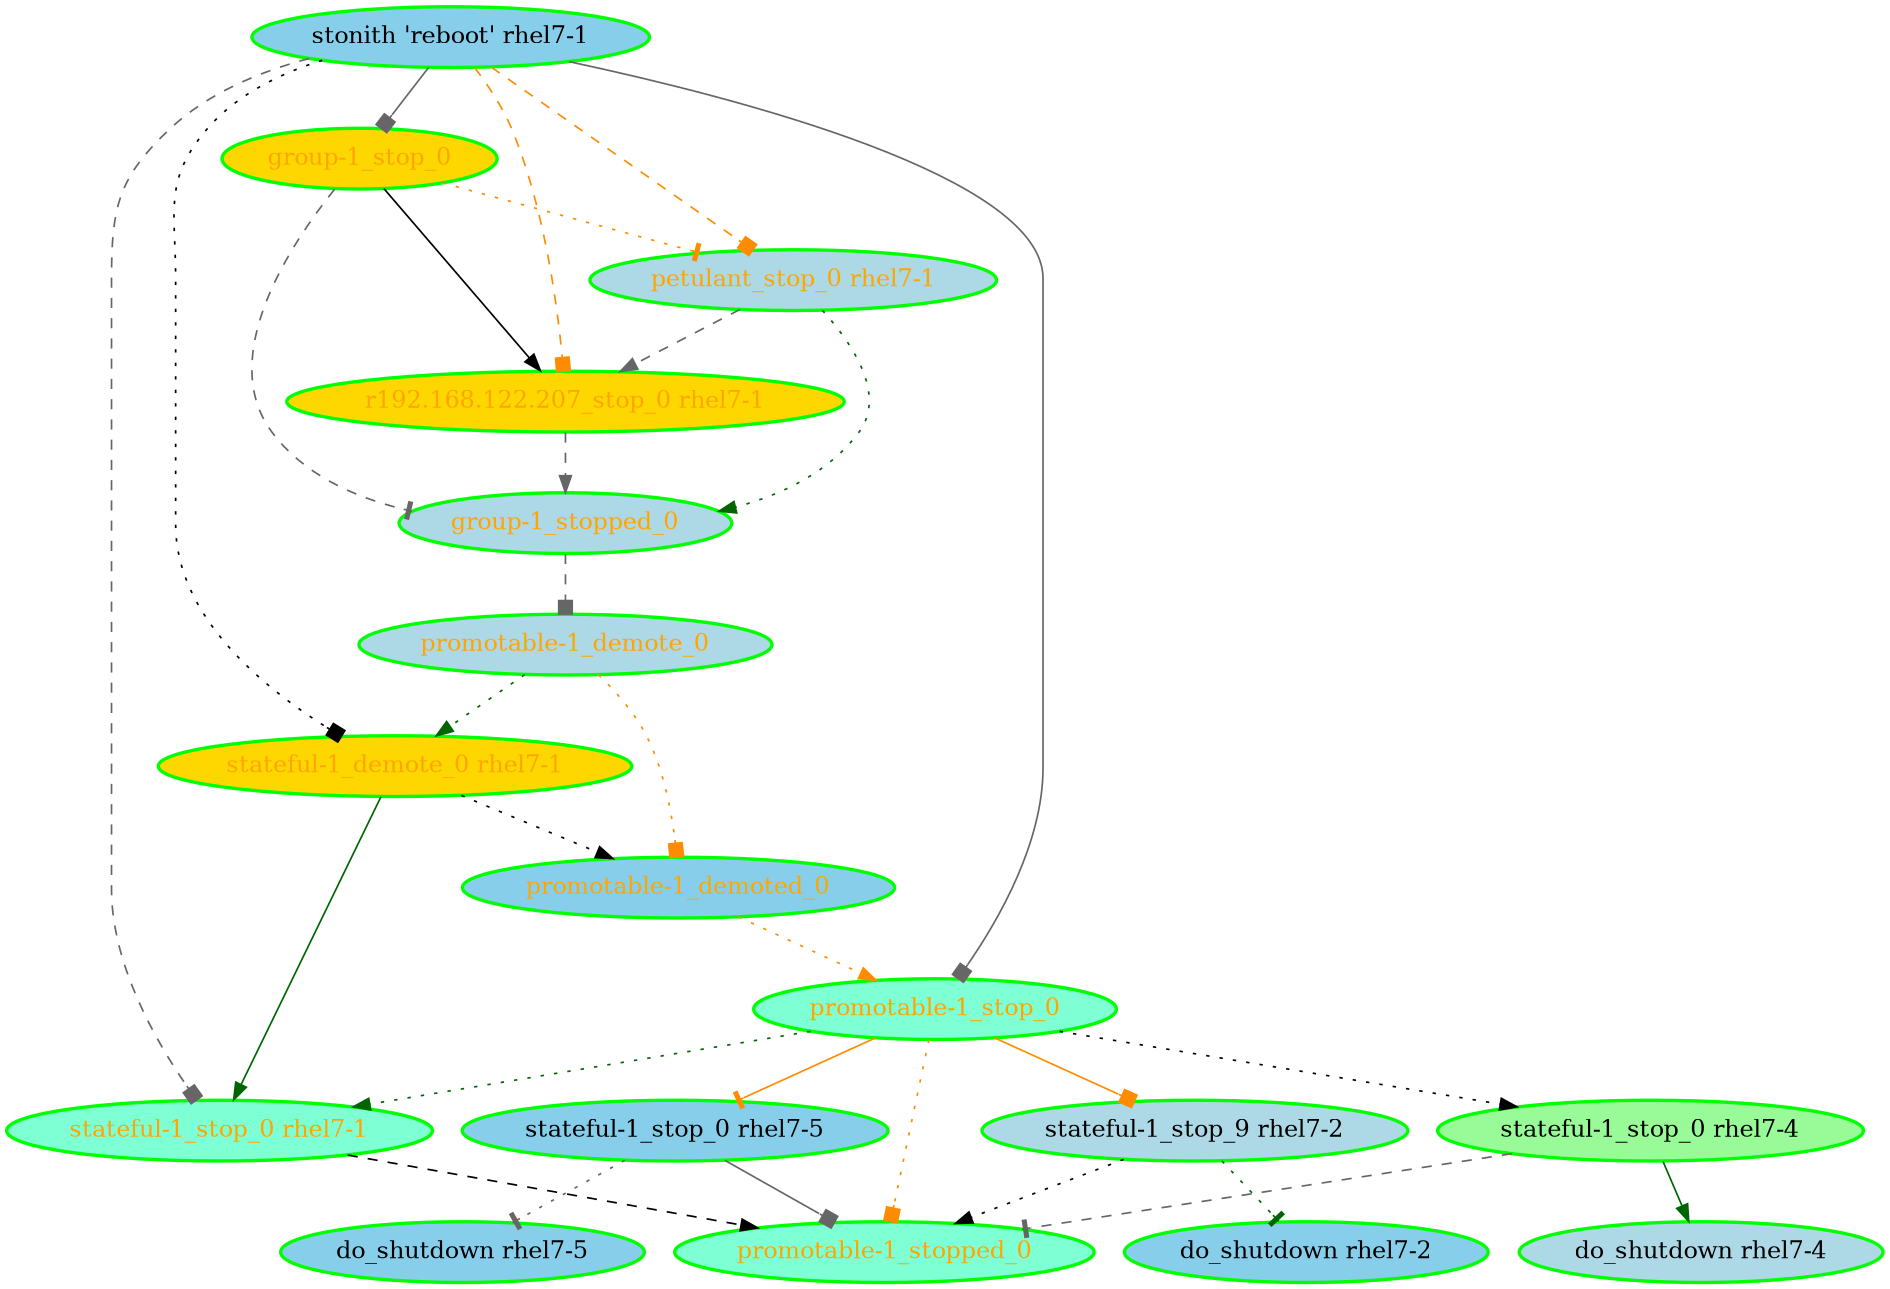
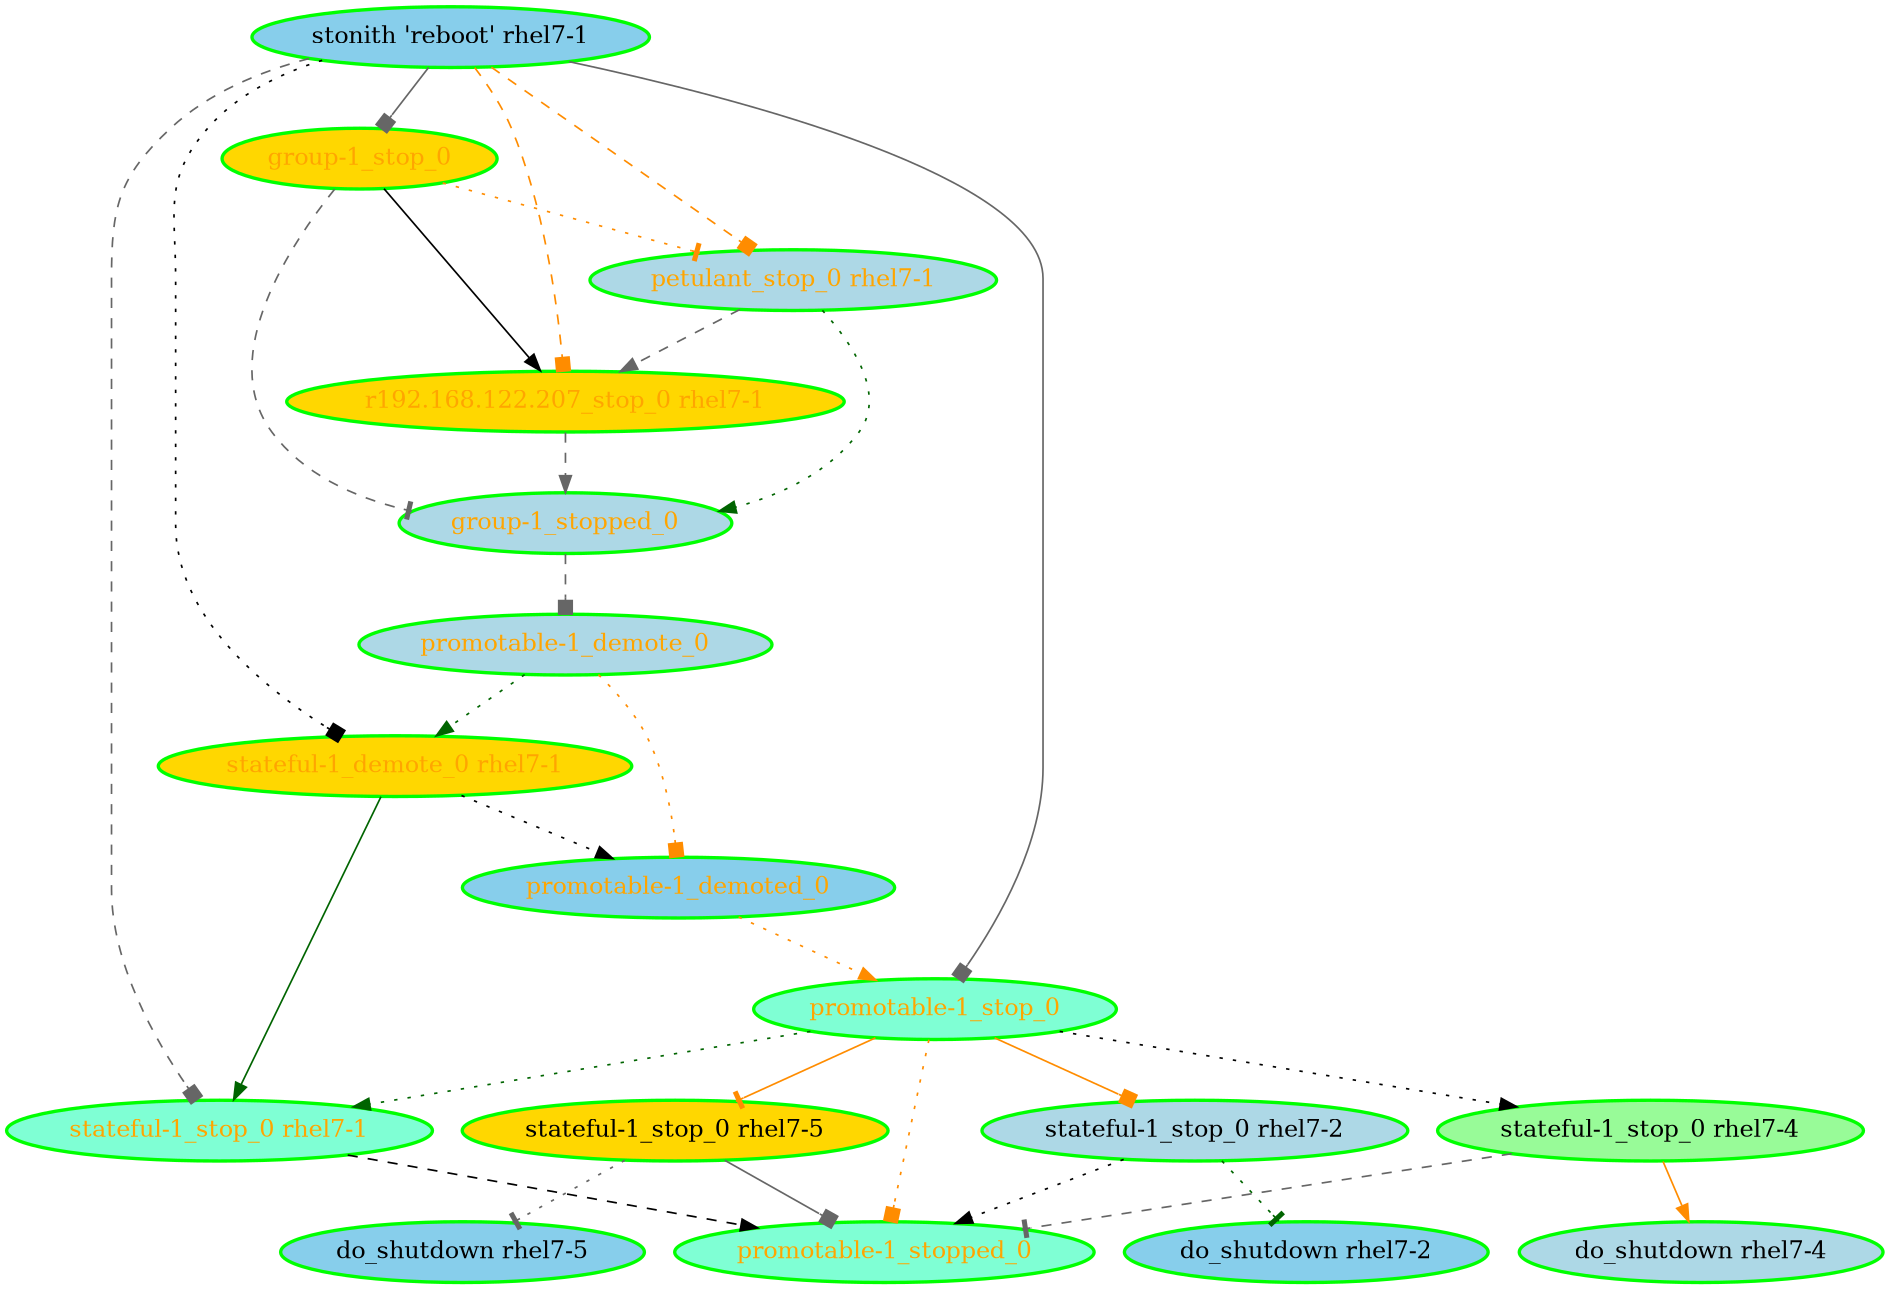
node "stateful-1_stop_0 rhel7-5": fillcolor skyblue -> gold
node "stateful-1_stop_9 rhel7-2": label "stateful-1_stop_9 rhel7-2" -> "stateful-1_stop_0 rhel7-2"
edge "stateful-1_stop_0 rhel7-4" -> "do_shutdown rhel7-4": color darkgreen -> darkorange
